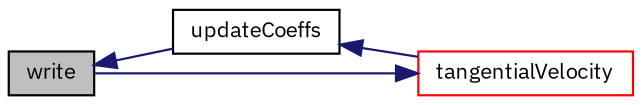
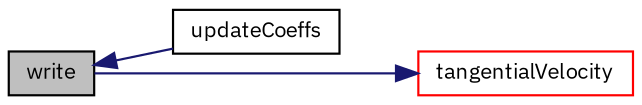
edge "tangentialVelocity" -> "updateCoeffs": removed
